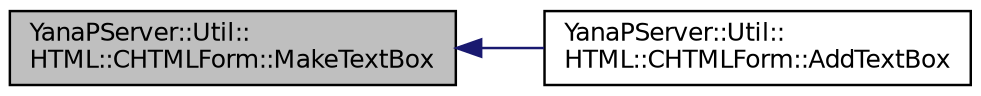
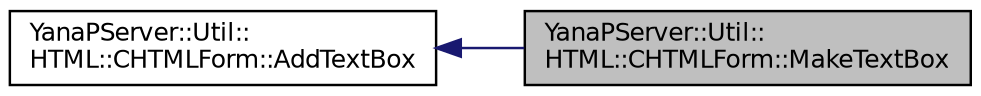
edge "YanaPServer::Util:: HTML::CHTMLForm::AddTextBox" -> "YanaPServer::Util:: HTML::CHTMLForm::MakeTextBox": reversed
